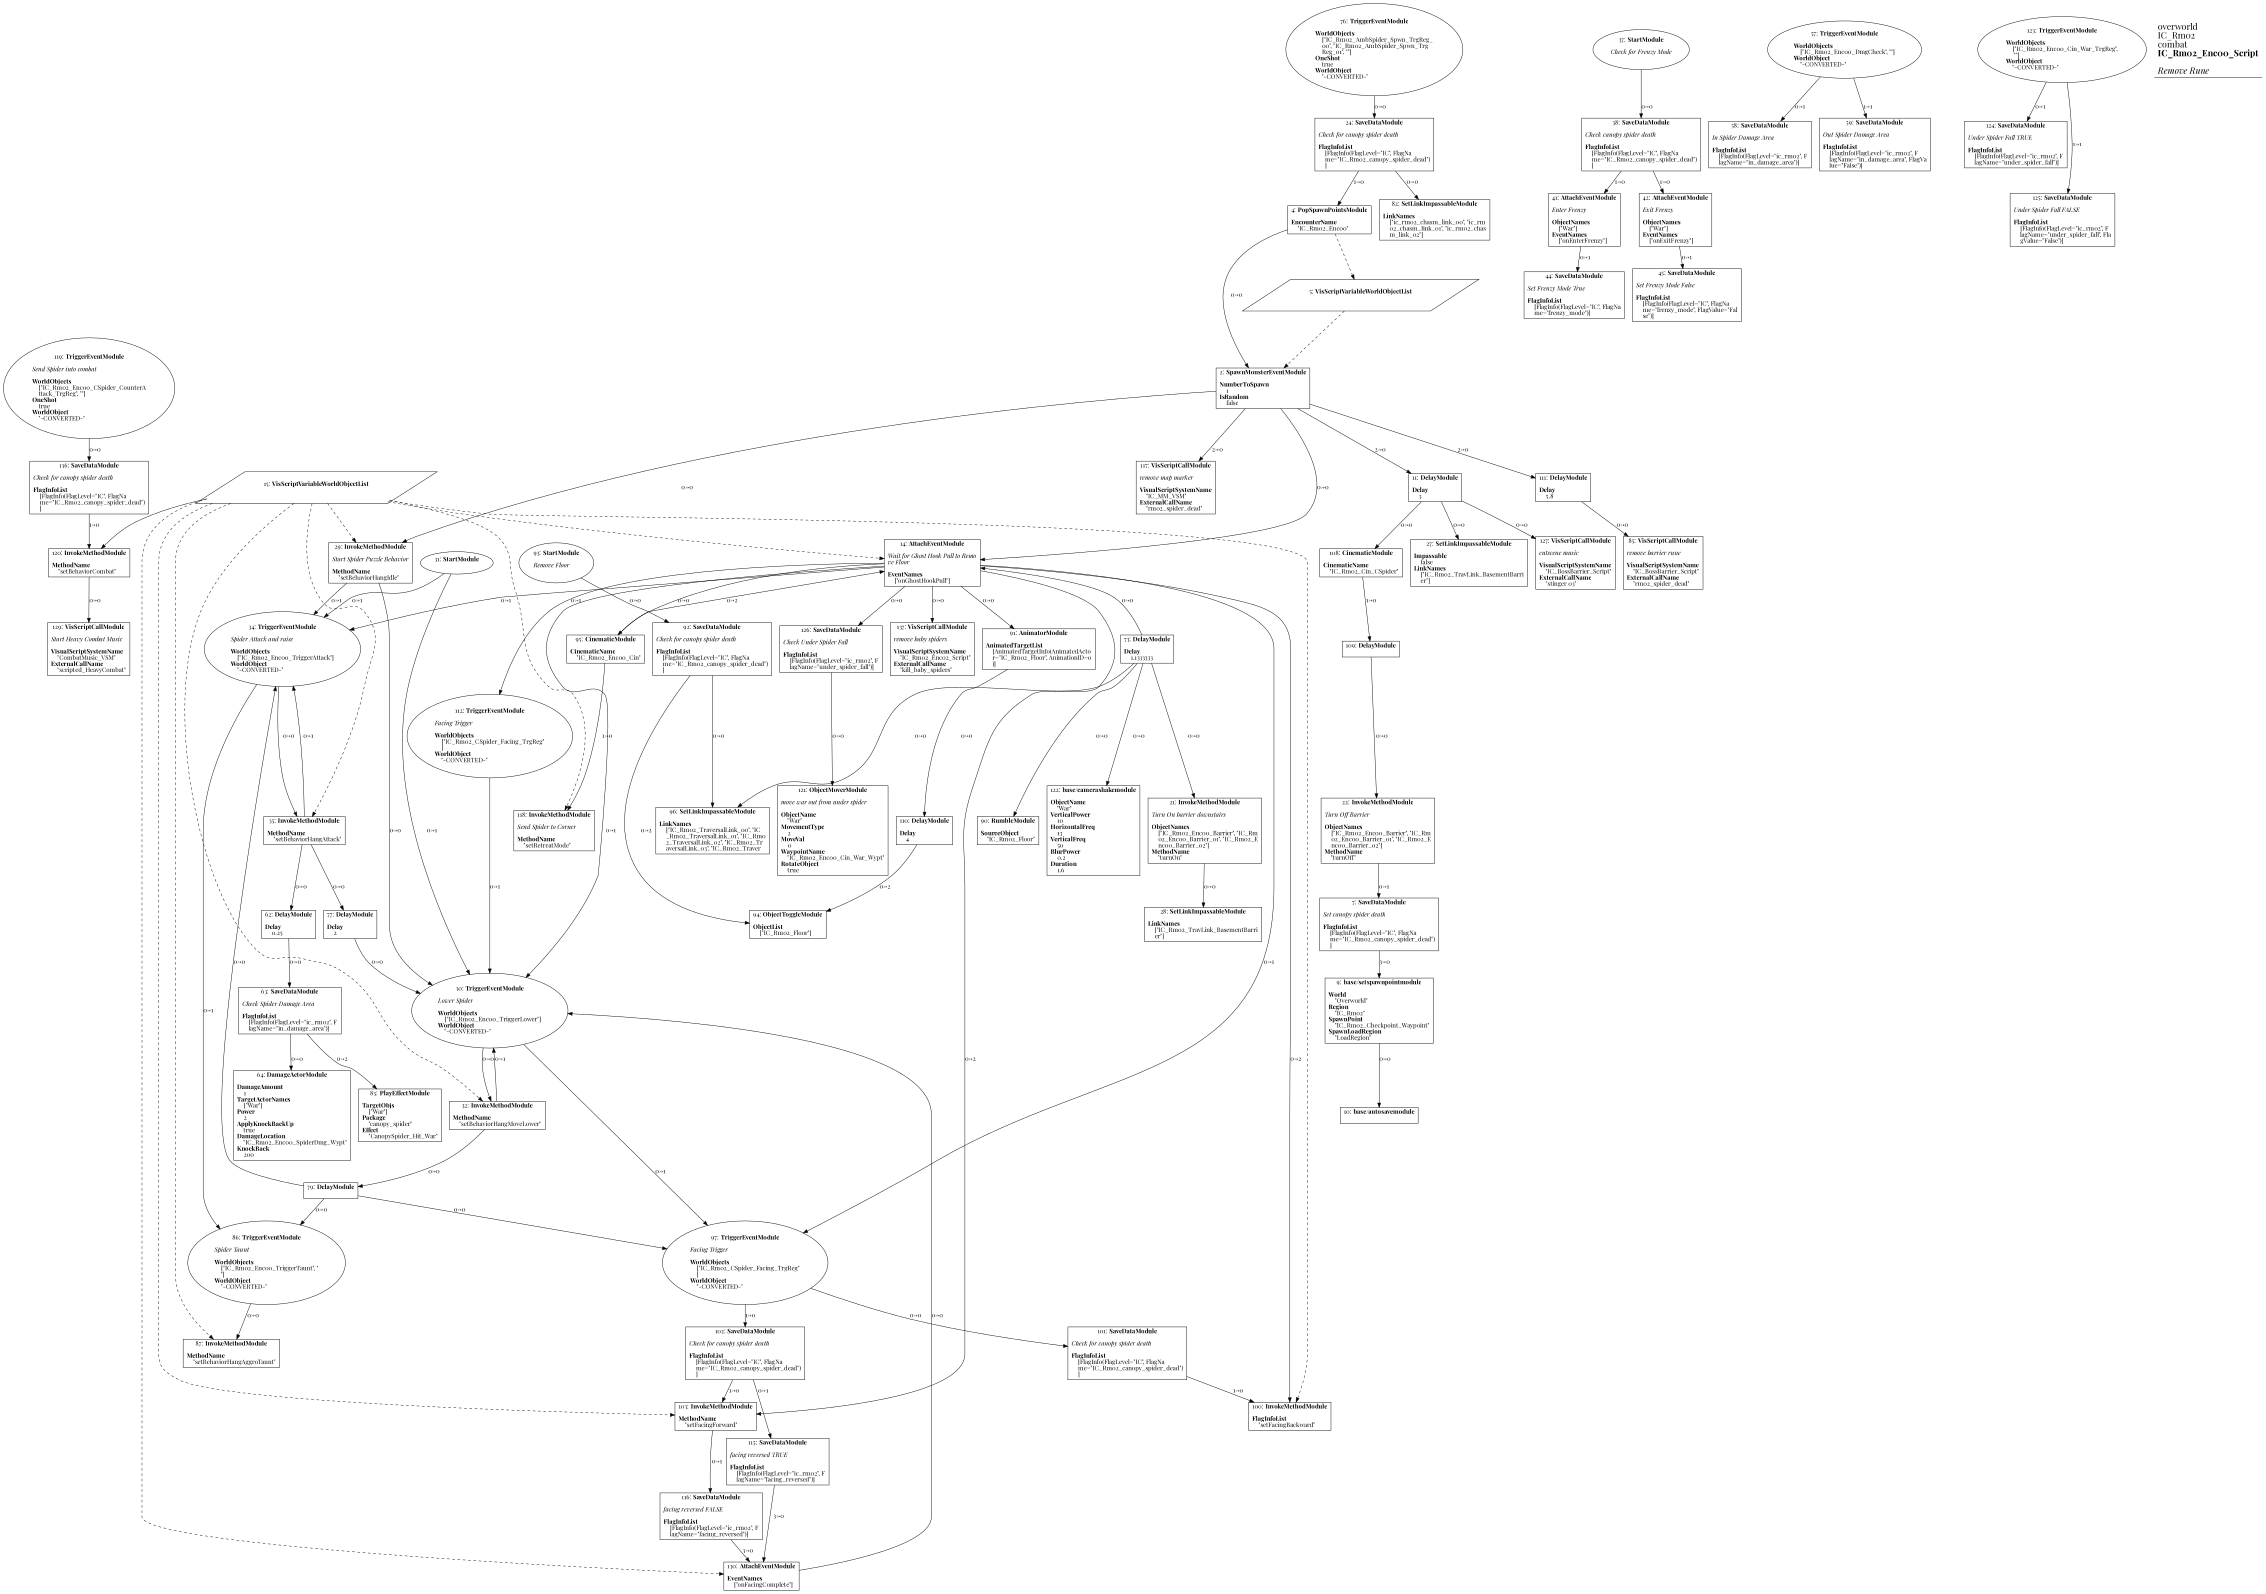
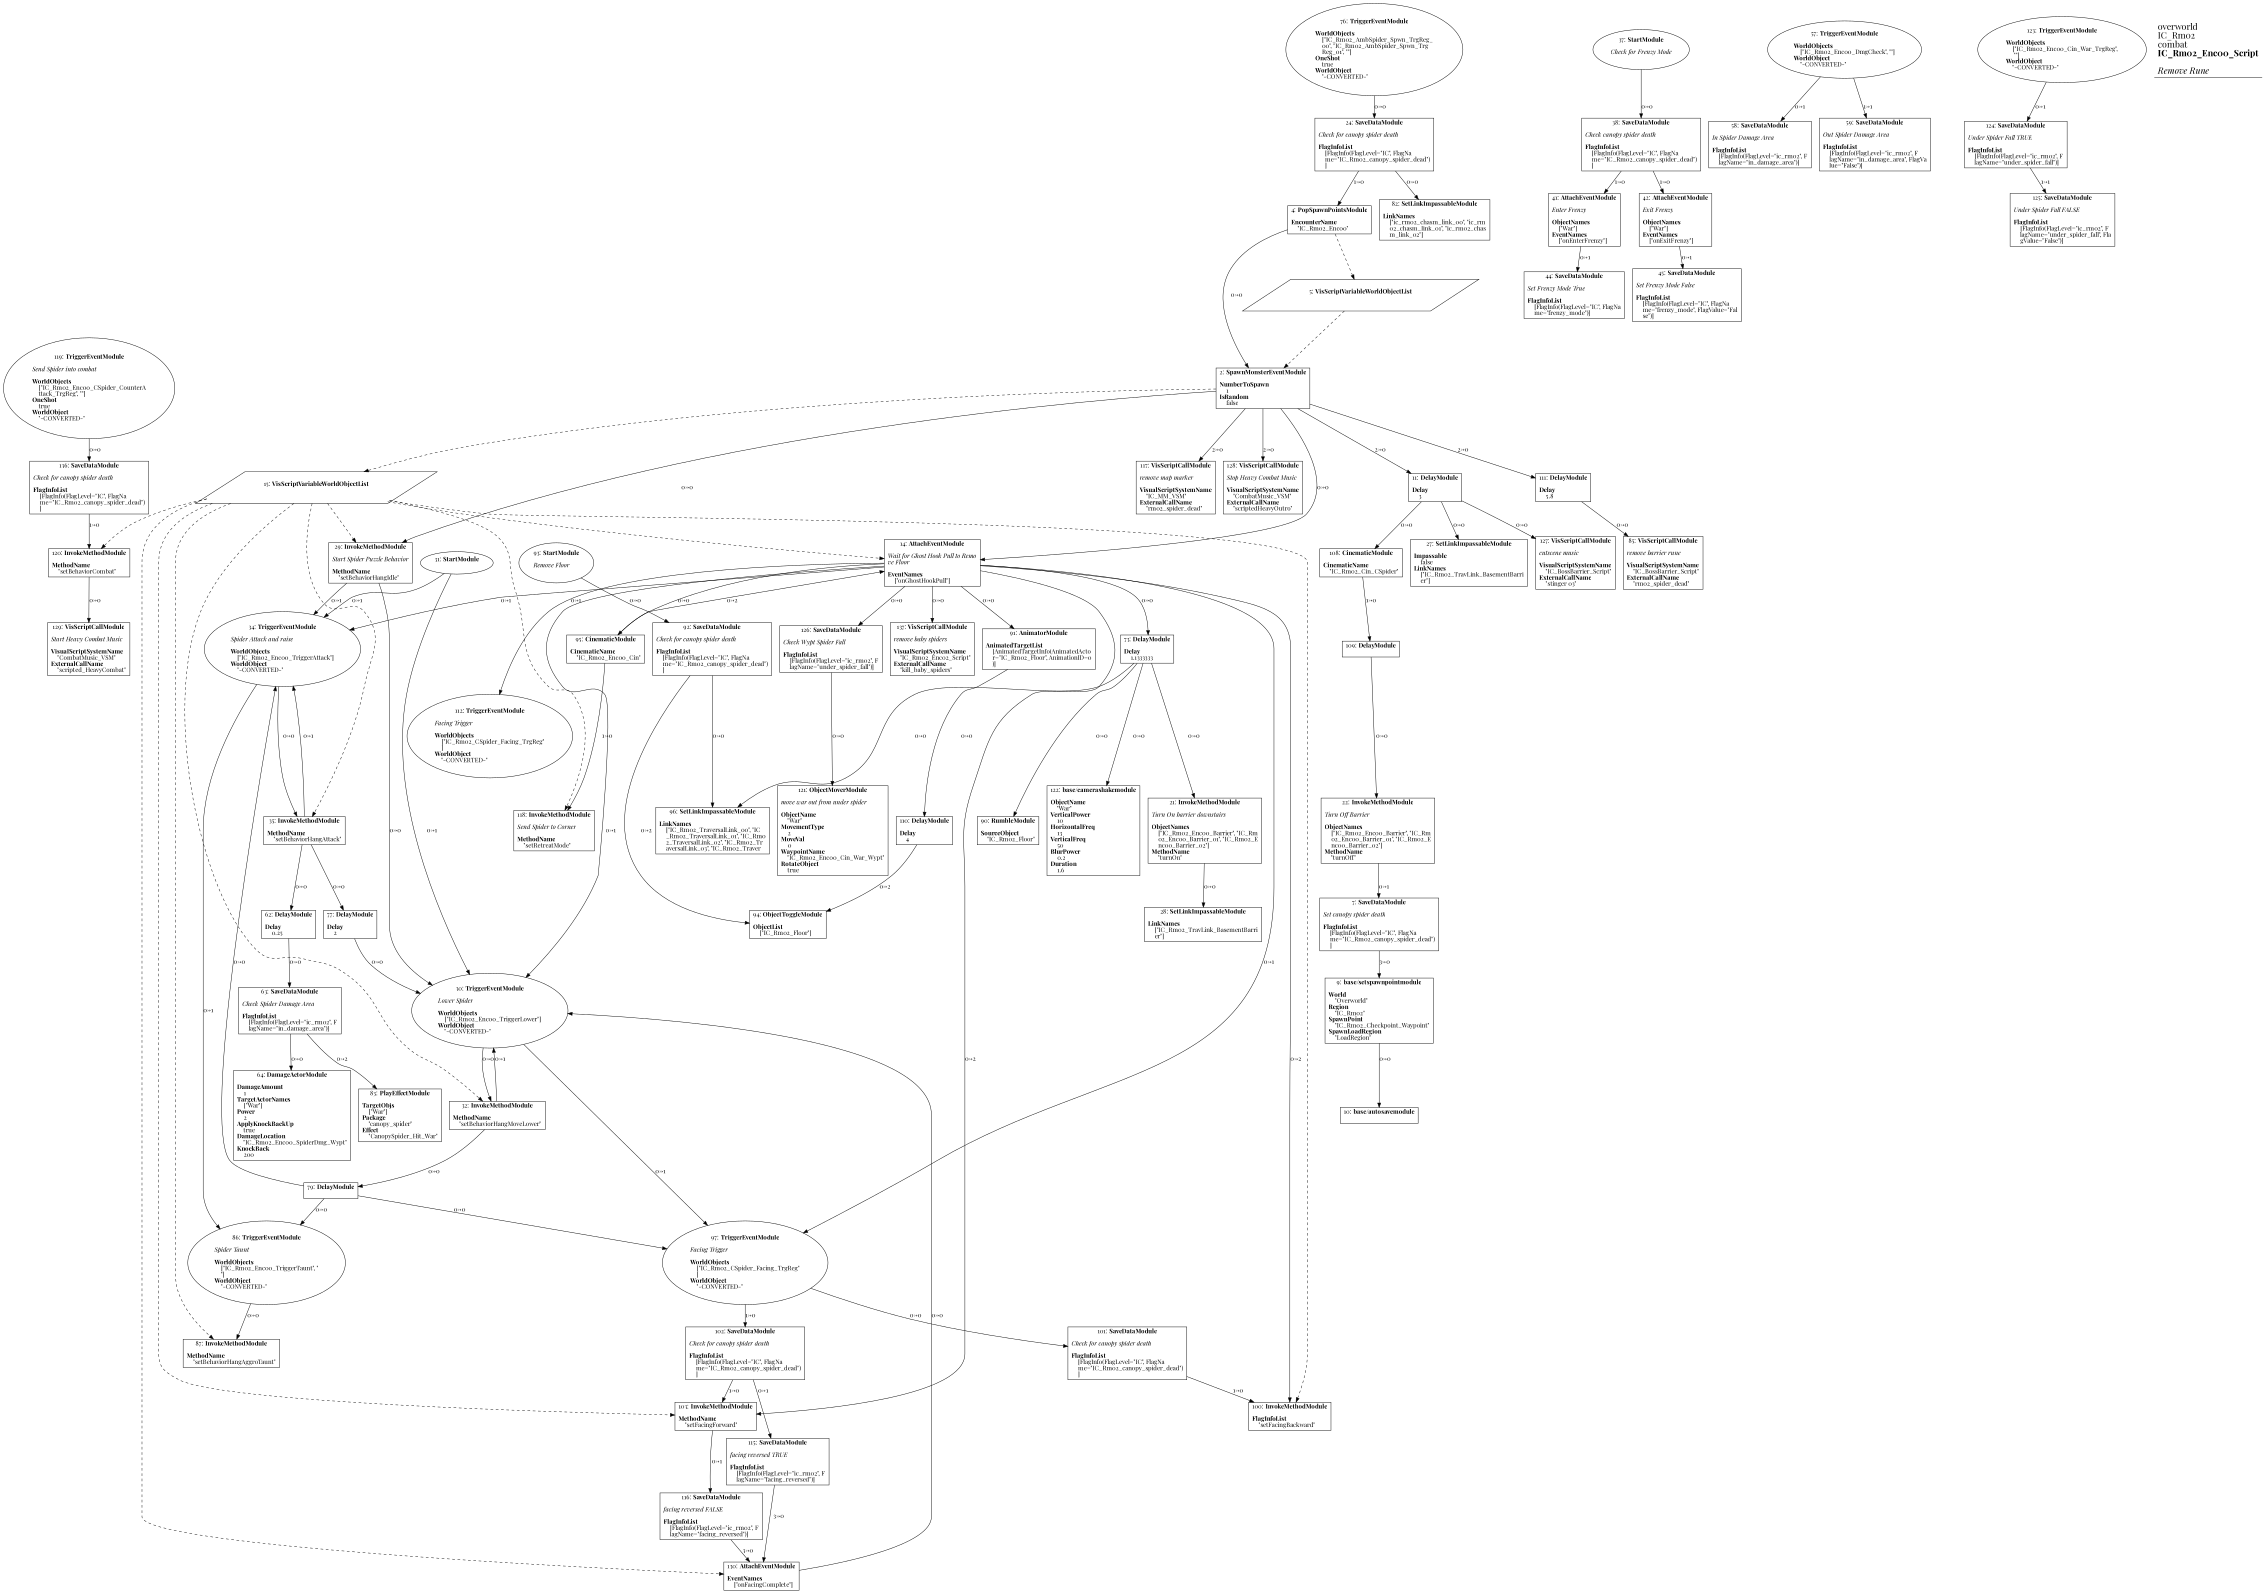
edge "123:" -> "125:": now "124:" -> "125:"
edge "2:" -> "15:": added
node "128:": added
edge "15:" -> "120:": style solid -> dashed
edge "73:" -> "14:": reversed
node "126:": text "Check Under Spider Fall" -> "Check Wypt Spider Fall"
edge "112:" -> "30:": removed, label "0→1"
